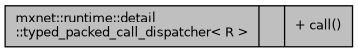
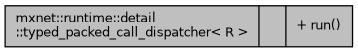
node "mxnet::runtime::detail": text "+ call()" -> "+ run()"
